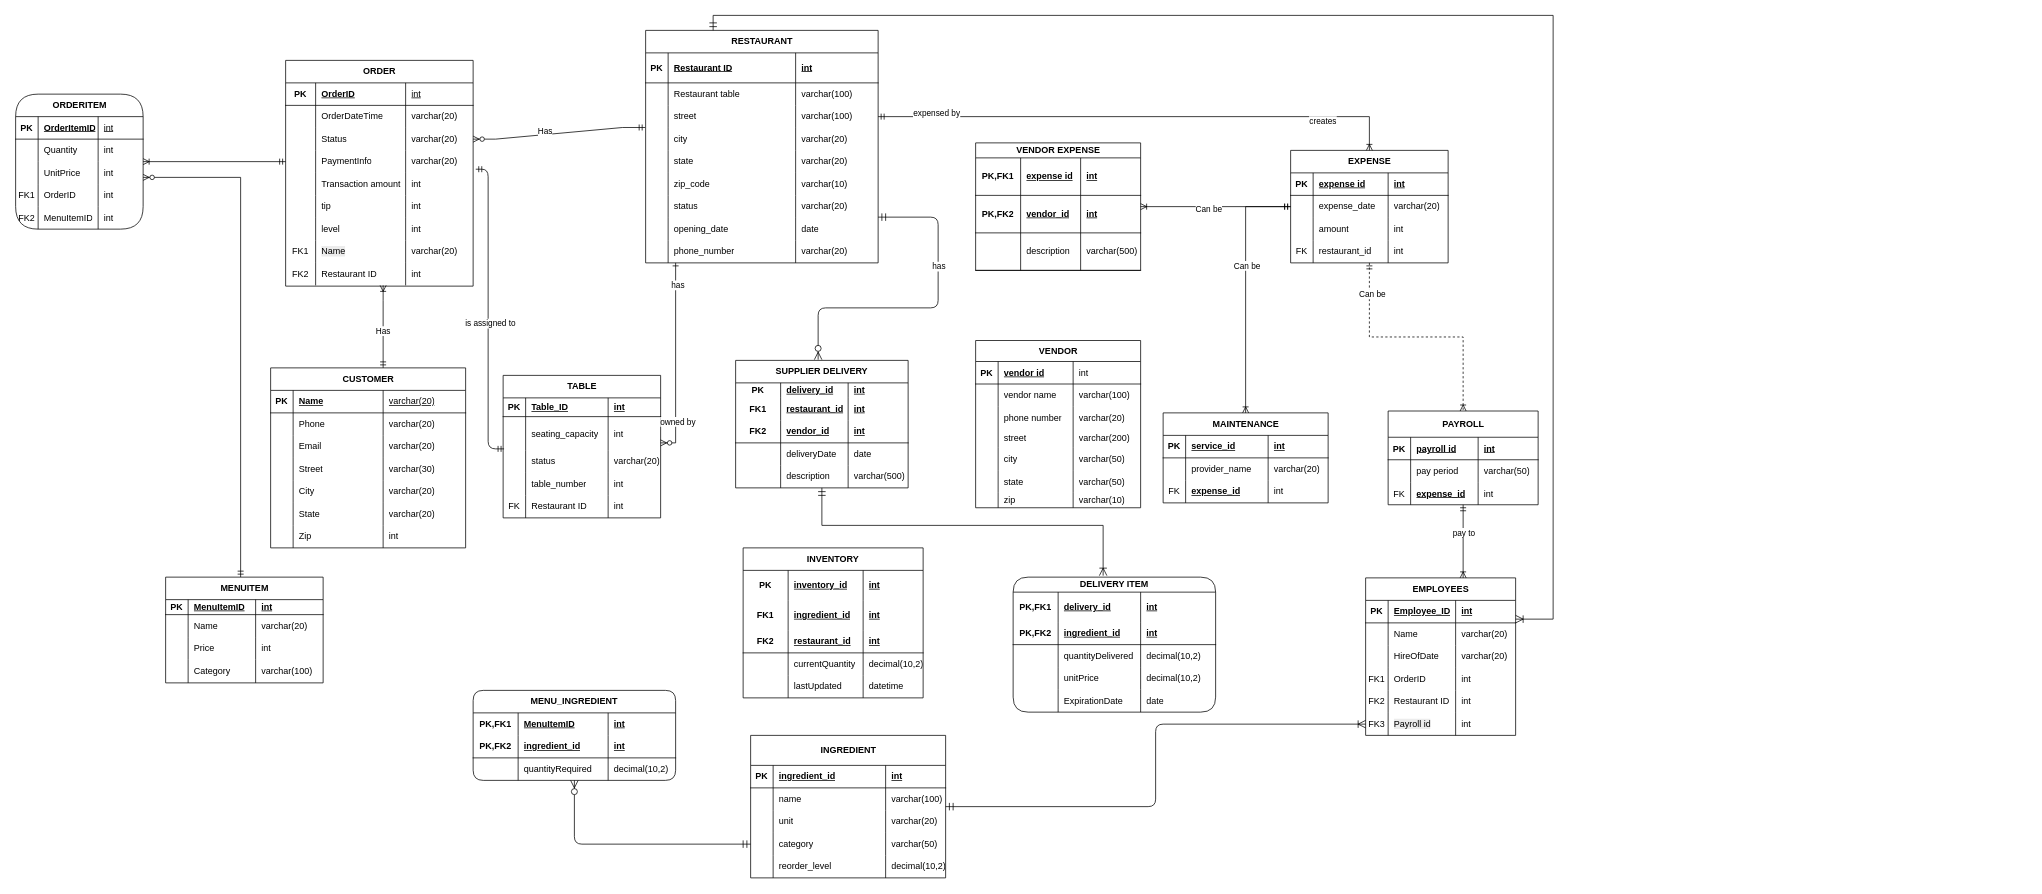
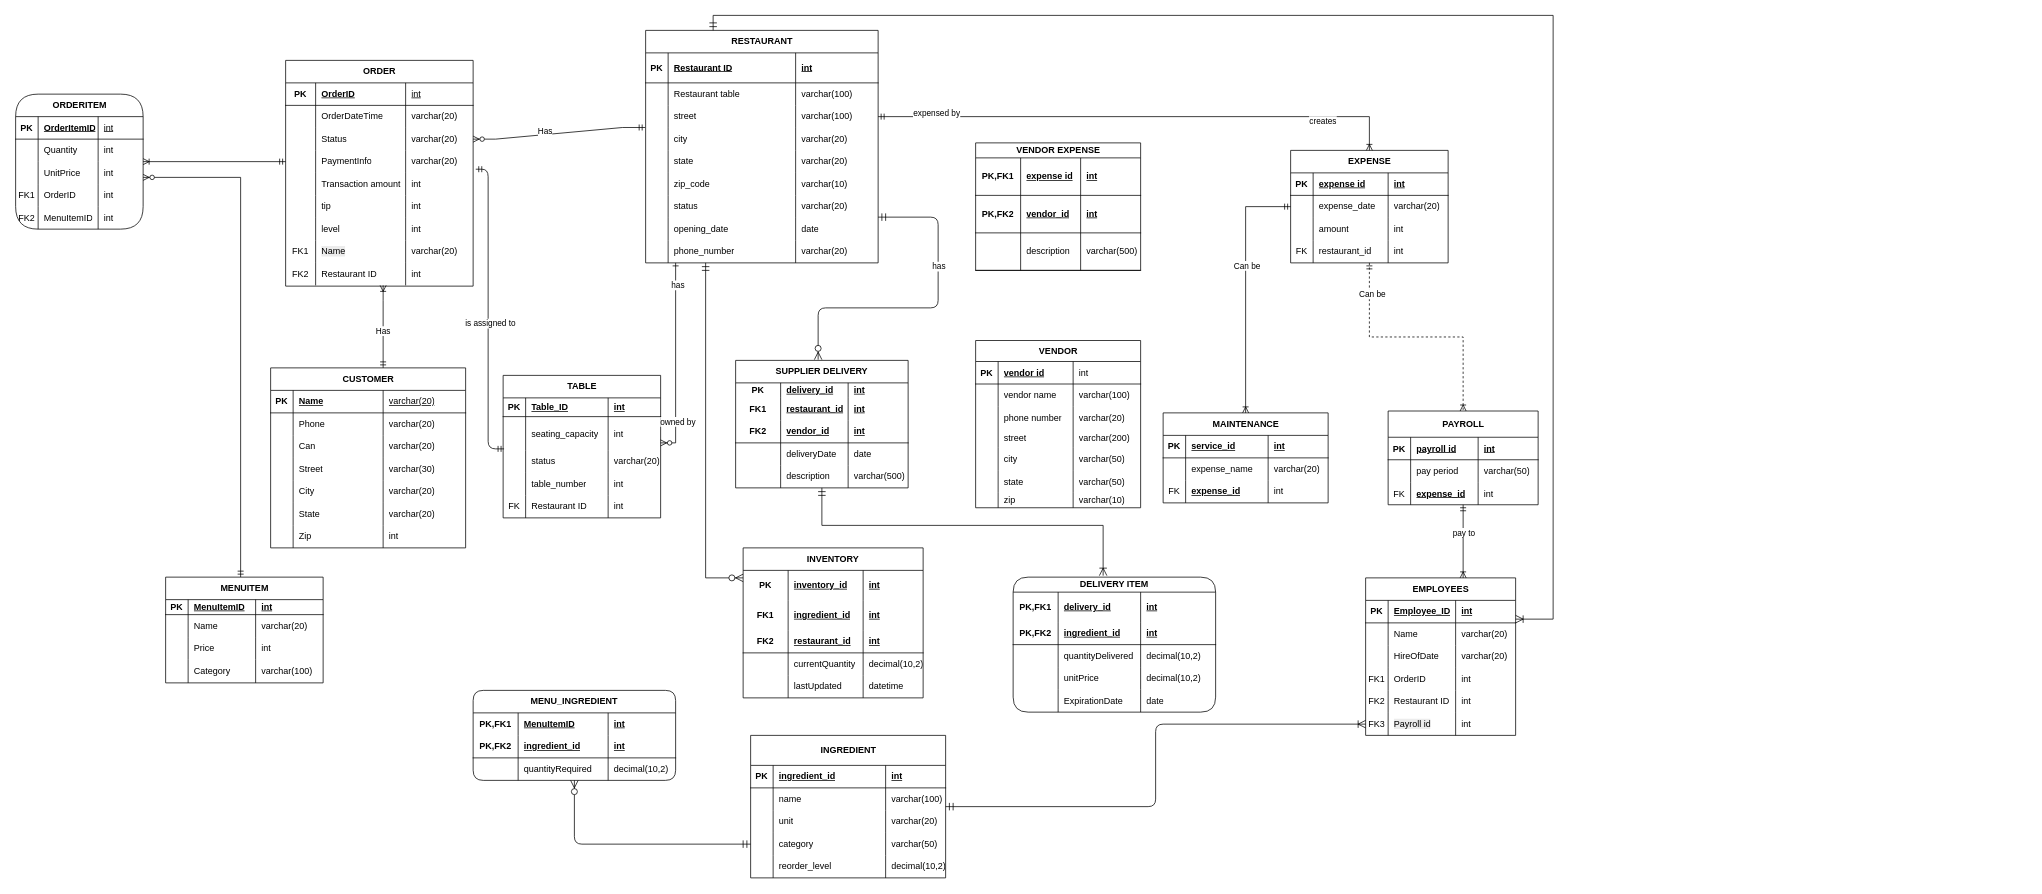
edge "VENDOR EXPENSE" -- "EXPENSE": removed, label "Can be"
edge "RESTAURANT" -- "INVENTORY": added
node "Email": label "Email" -> "Can"
node "provider_name": label "provider_name" -> "expense_name"
